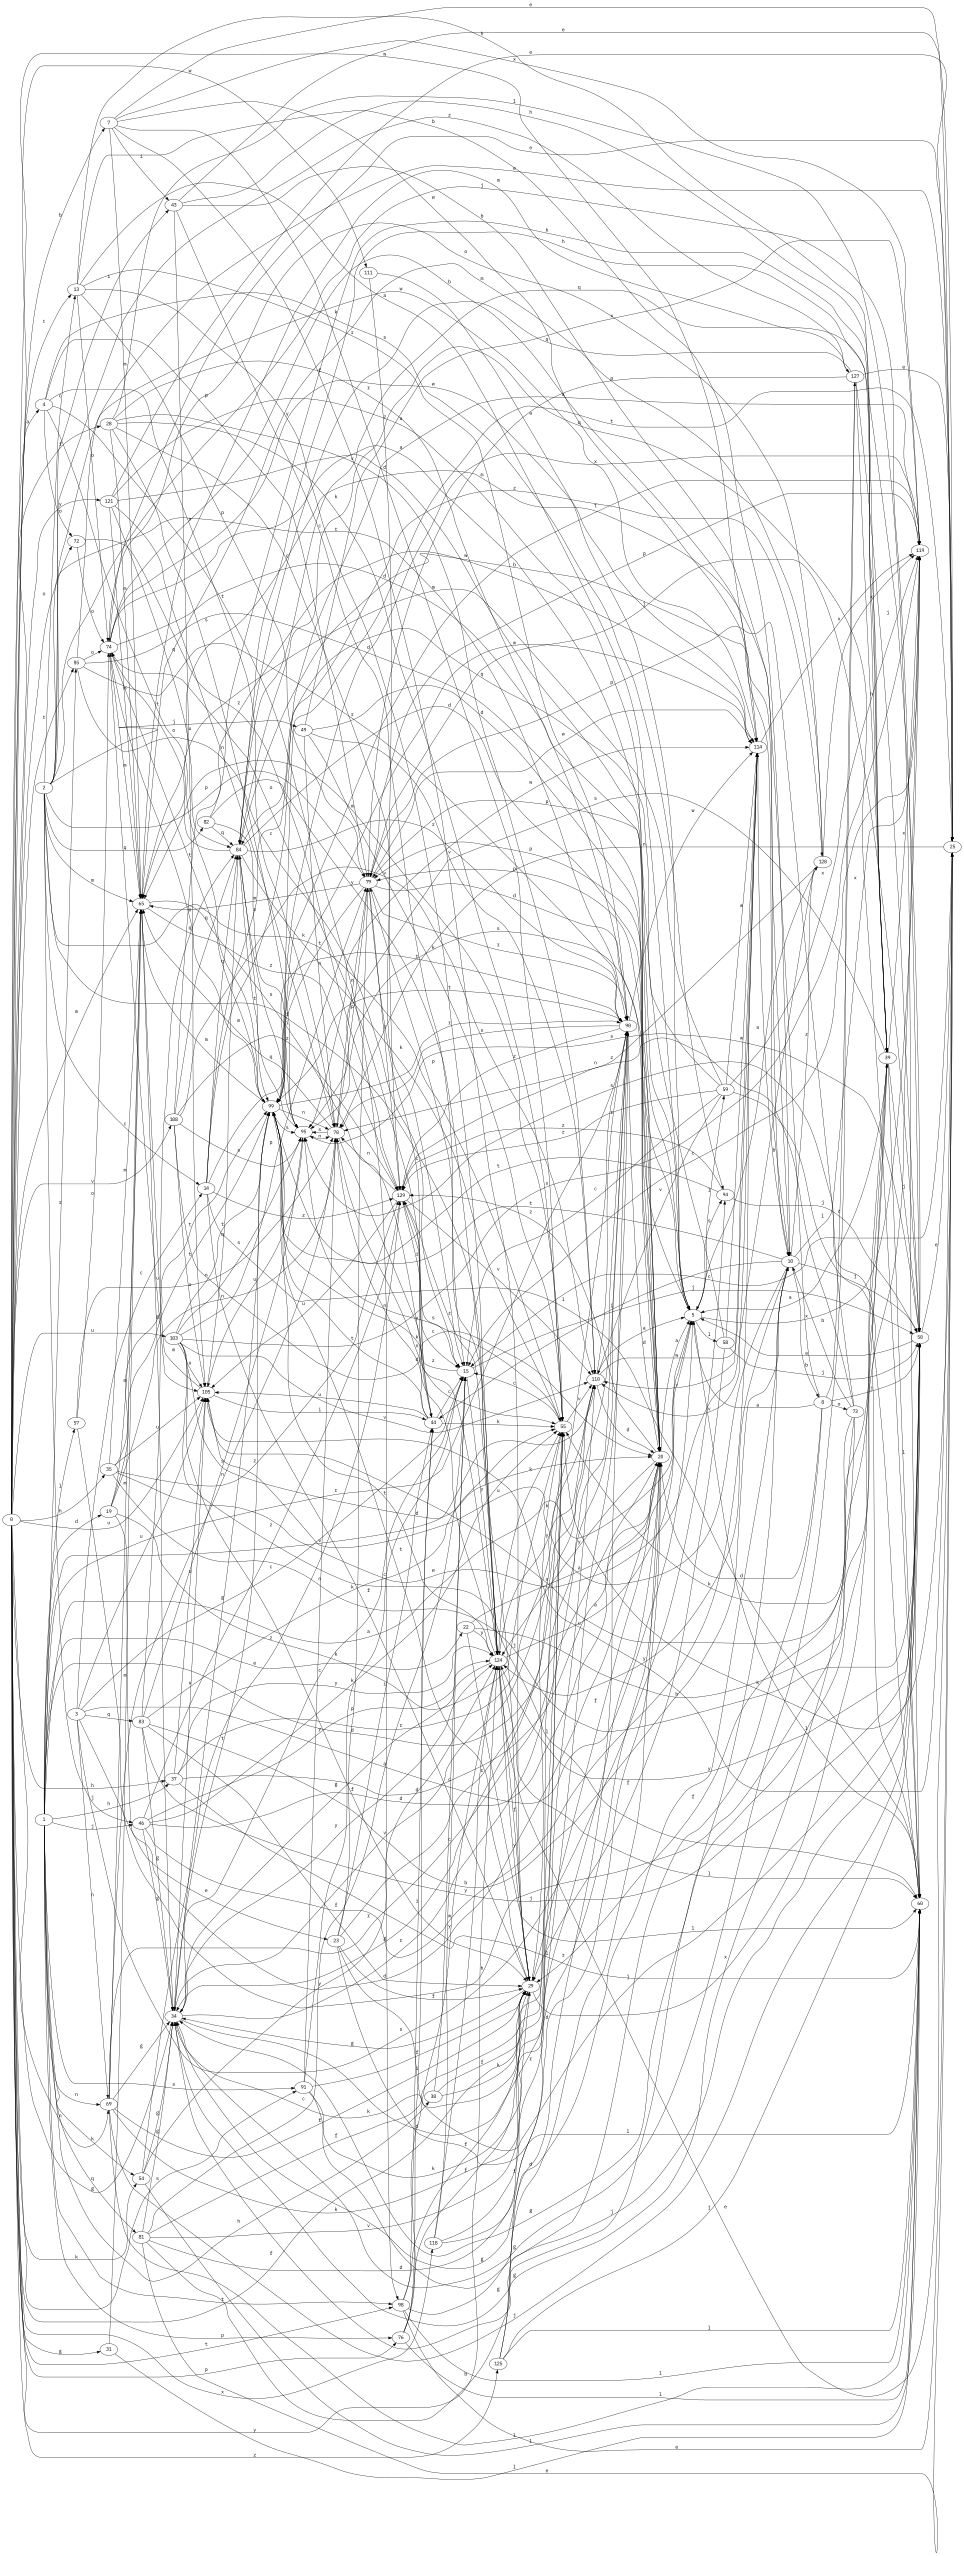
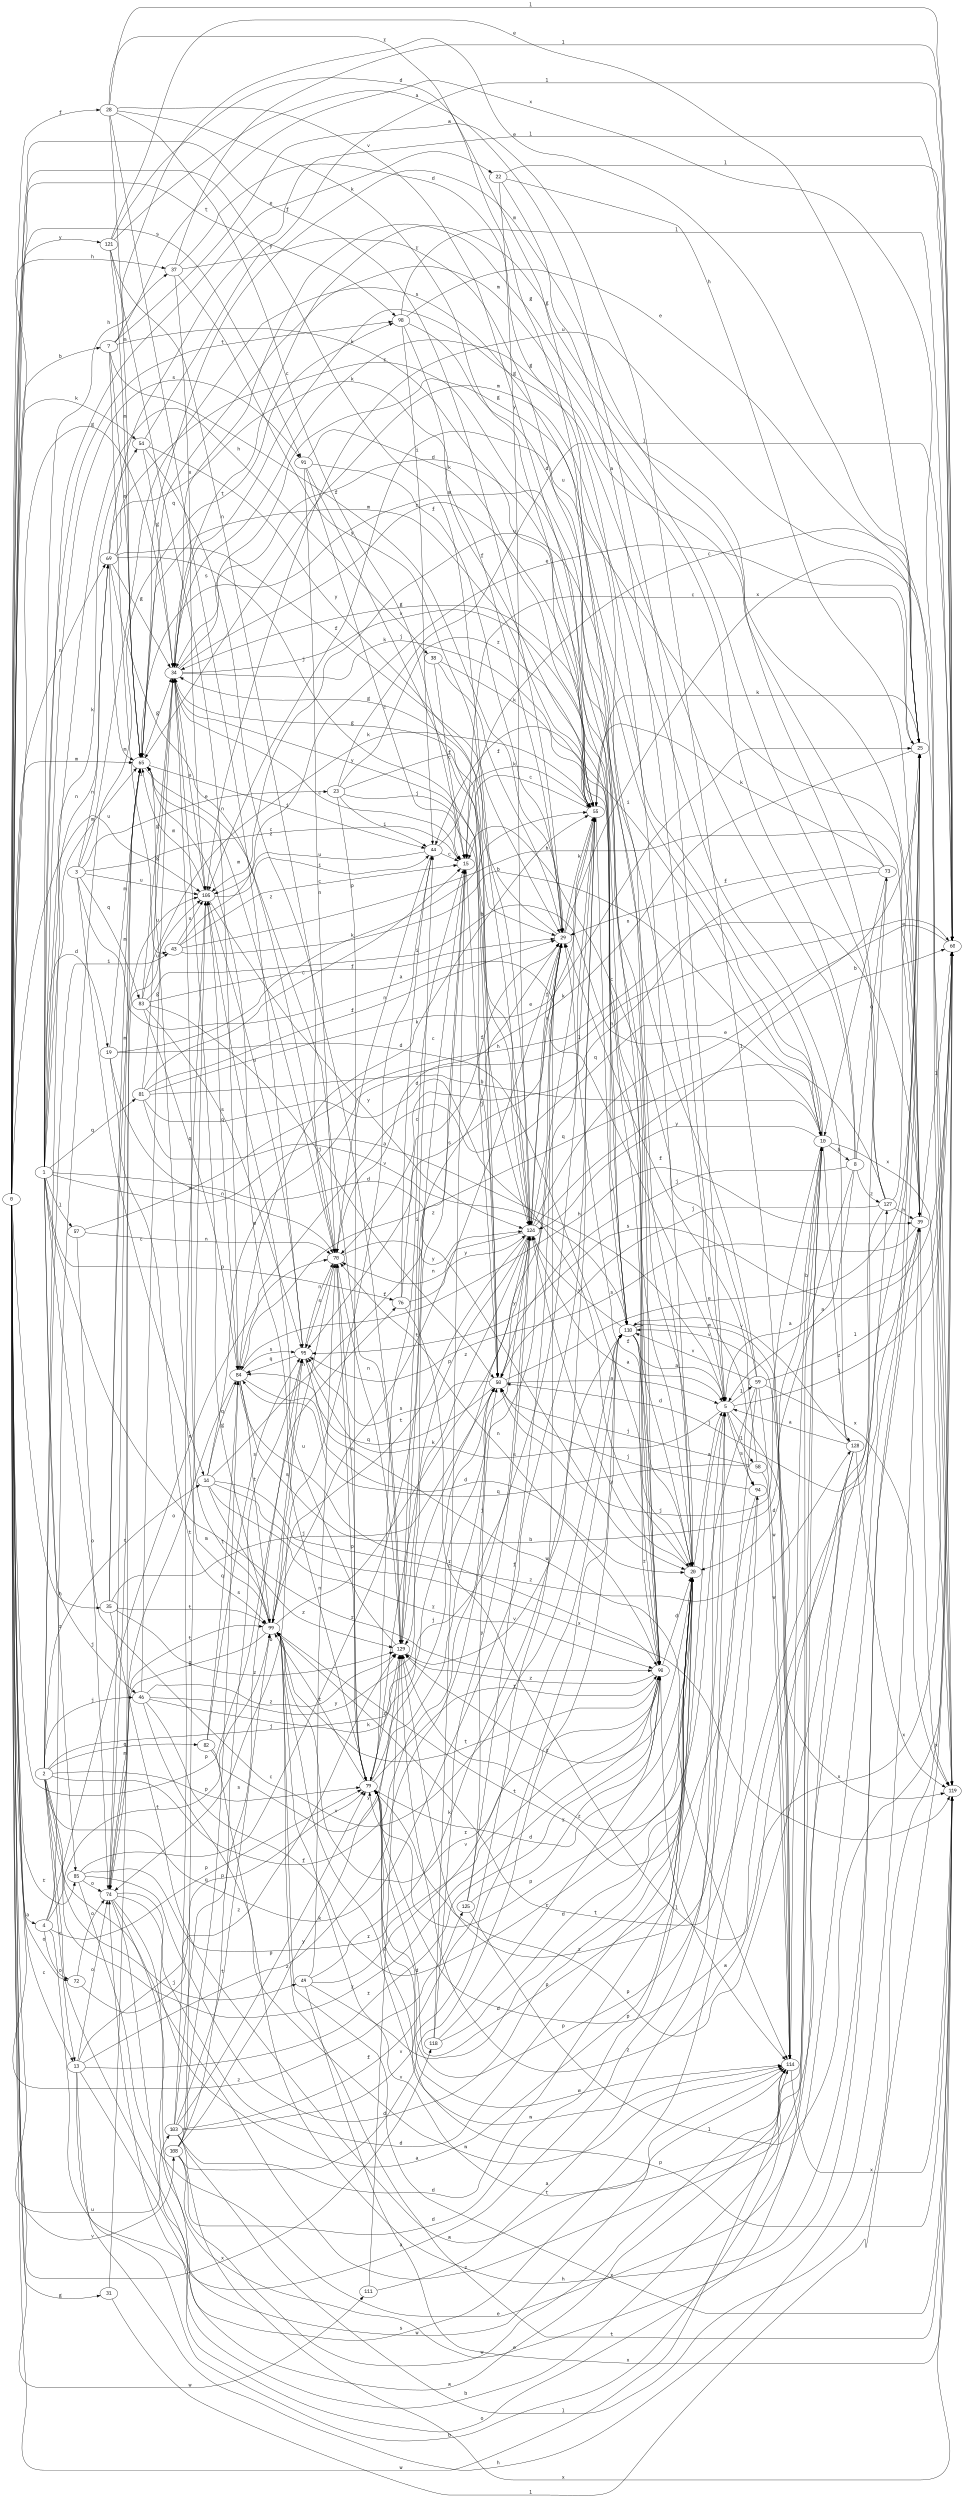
edge "44" -> "99": removed, label "t"
edge "15" -> "124": now "105" -> "124"
